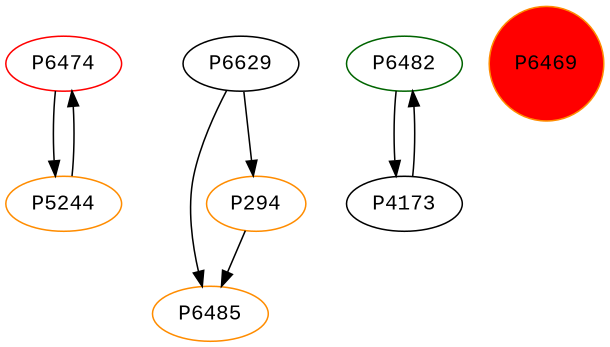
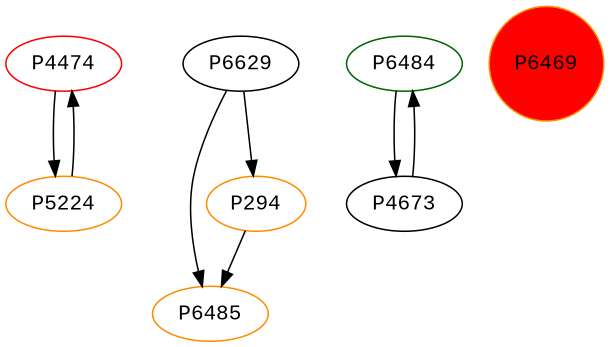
node "P6474": label "P6474" -> "P4474"
node "P6482": label "P6482" -> "P6484"
node "P5244": label "P5244" -> "P5224"
node "P4173": label "P4173" -> "P4673"
